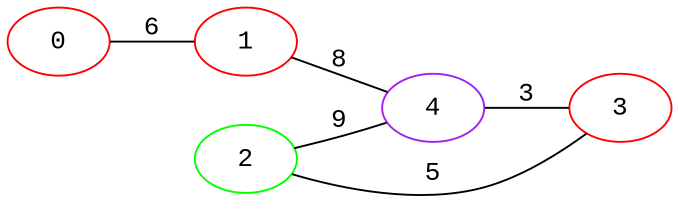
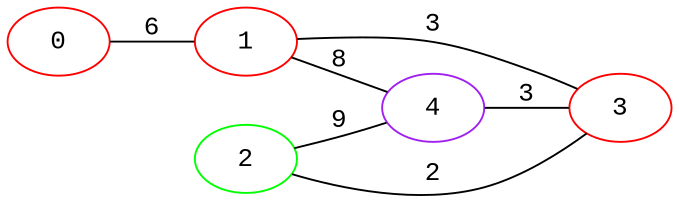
edge "1" -- "3": added, label "3"
edge "3" -- "2": label "5" -> "2"
